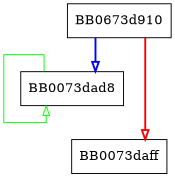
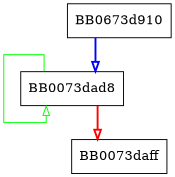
edge "BB0673d910" -> "BB0073daff": now "BB0073dad8" -> "BB0073daff"
